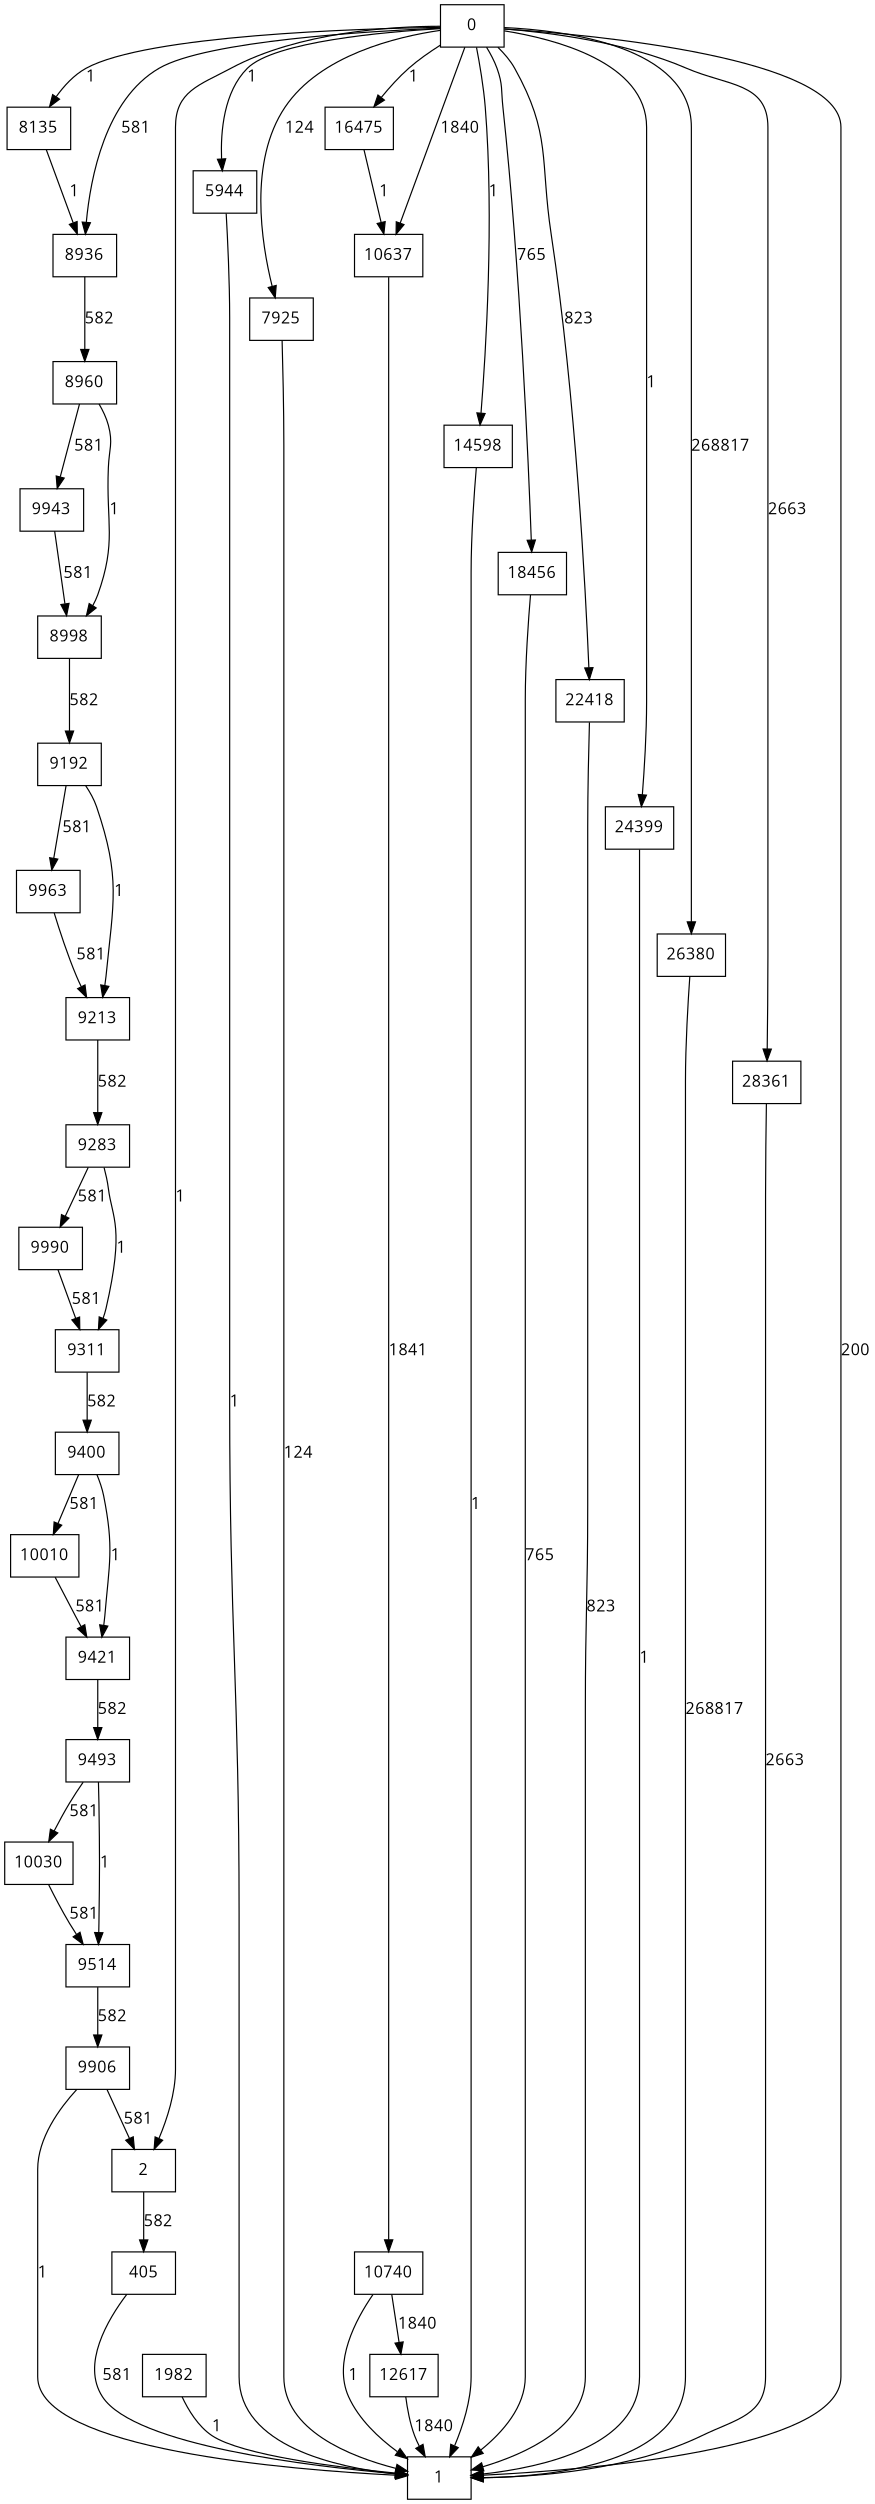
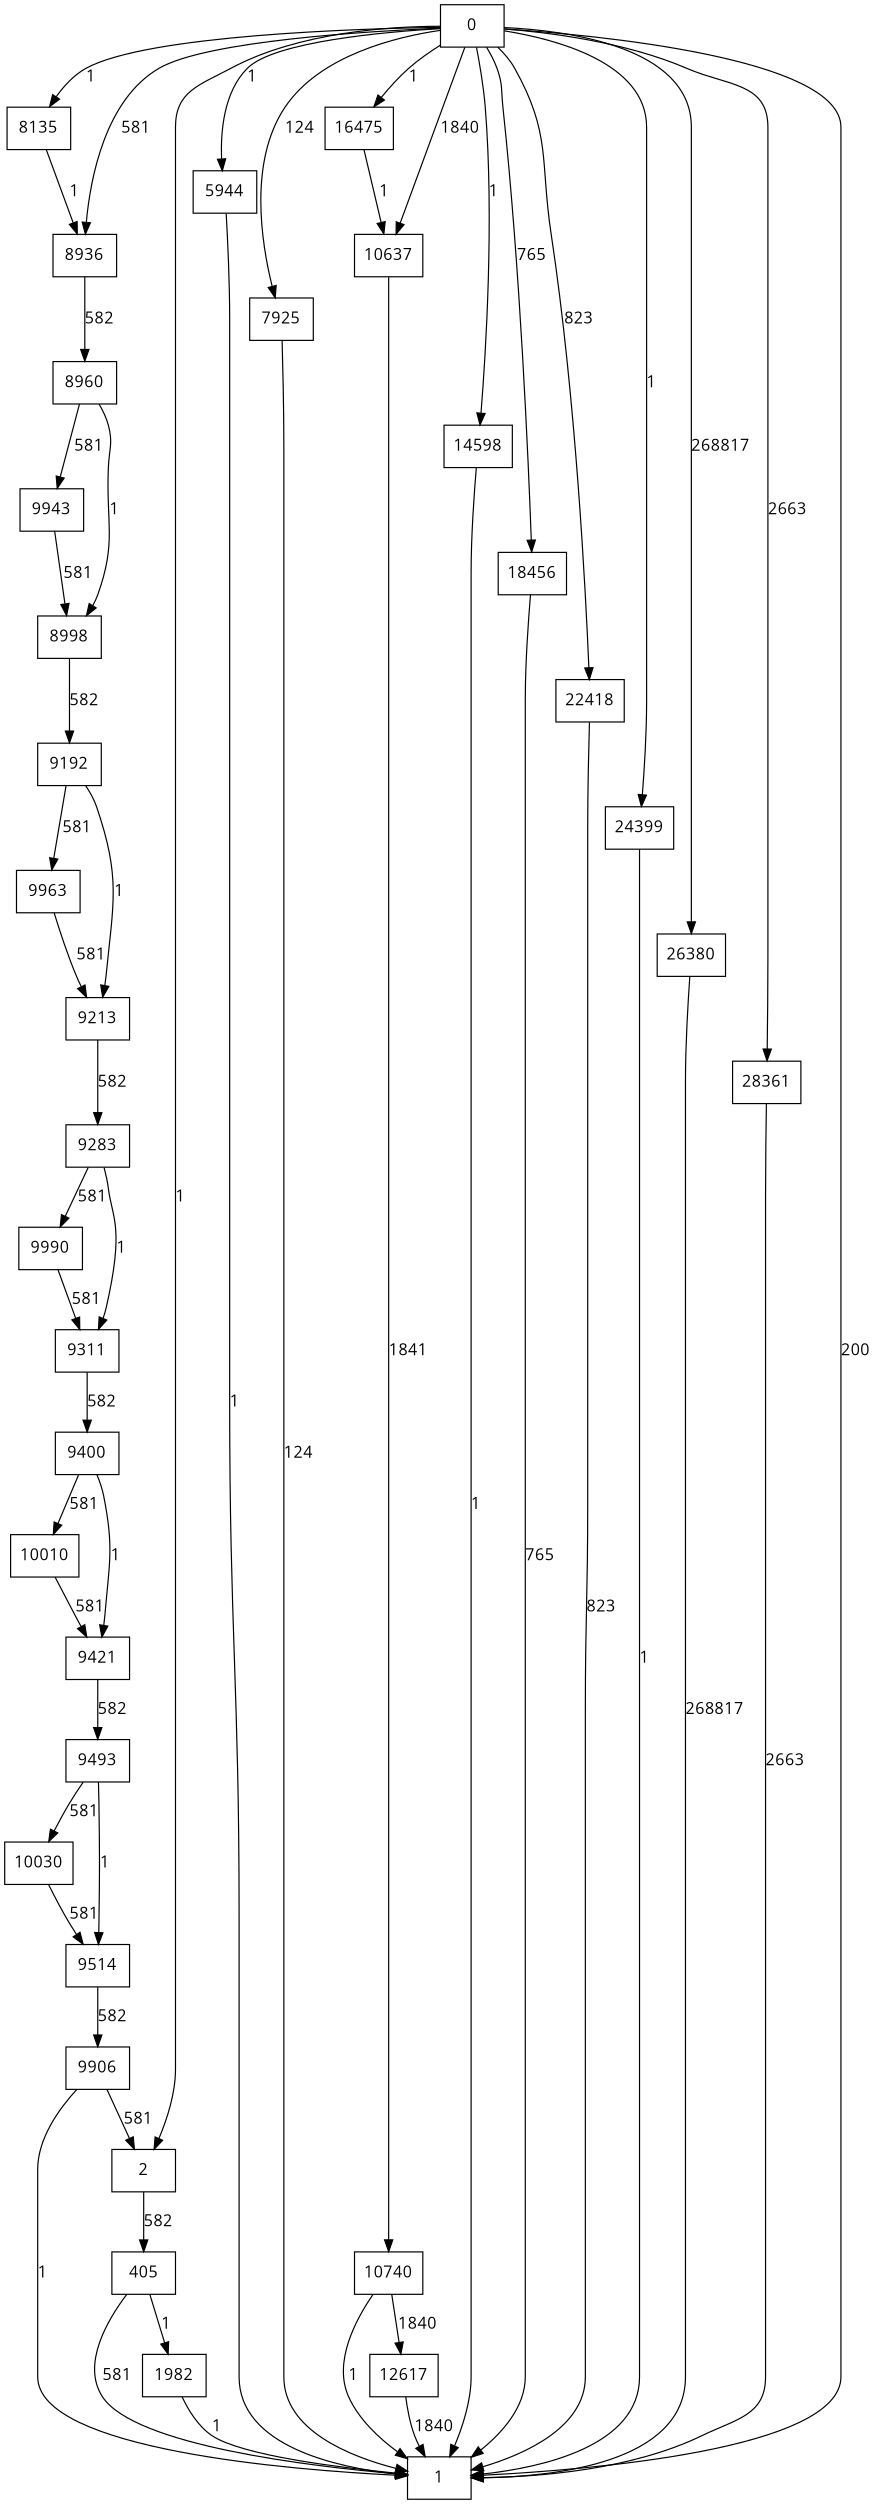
edge "405" -> "1982": added, label "1"
